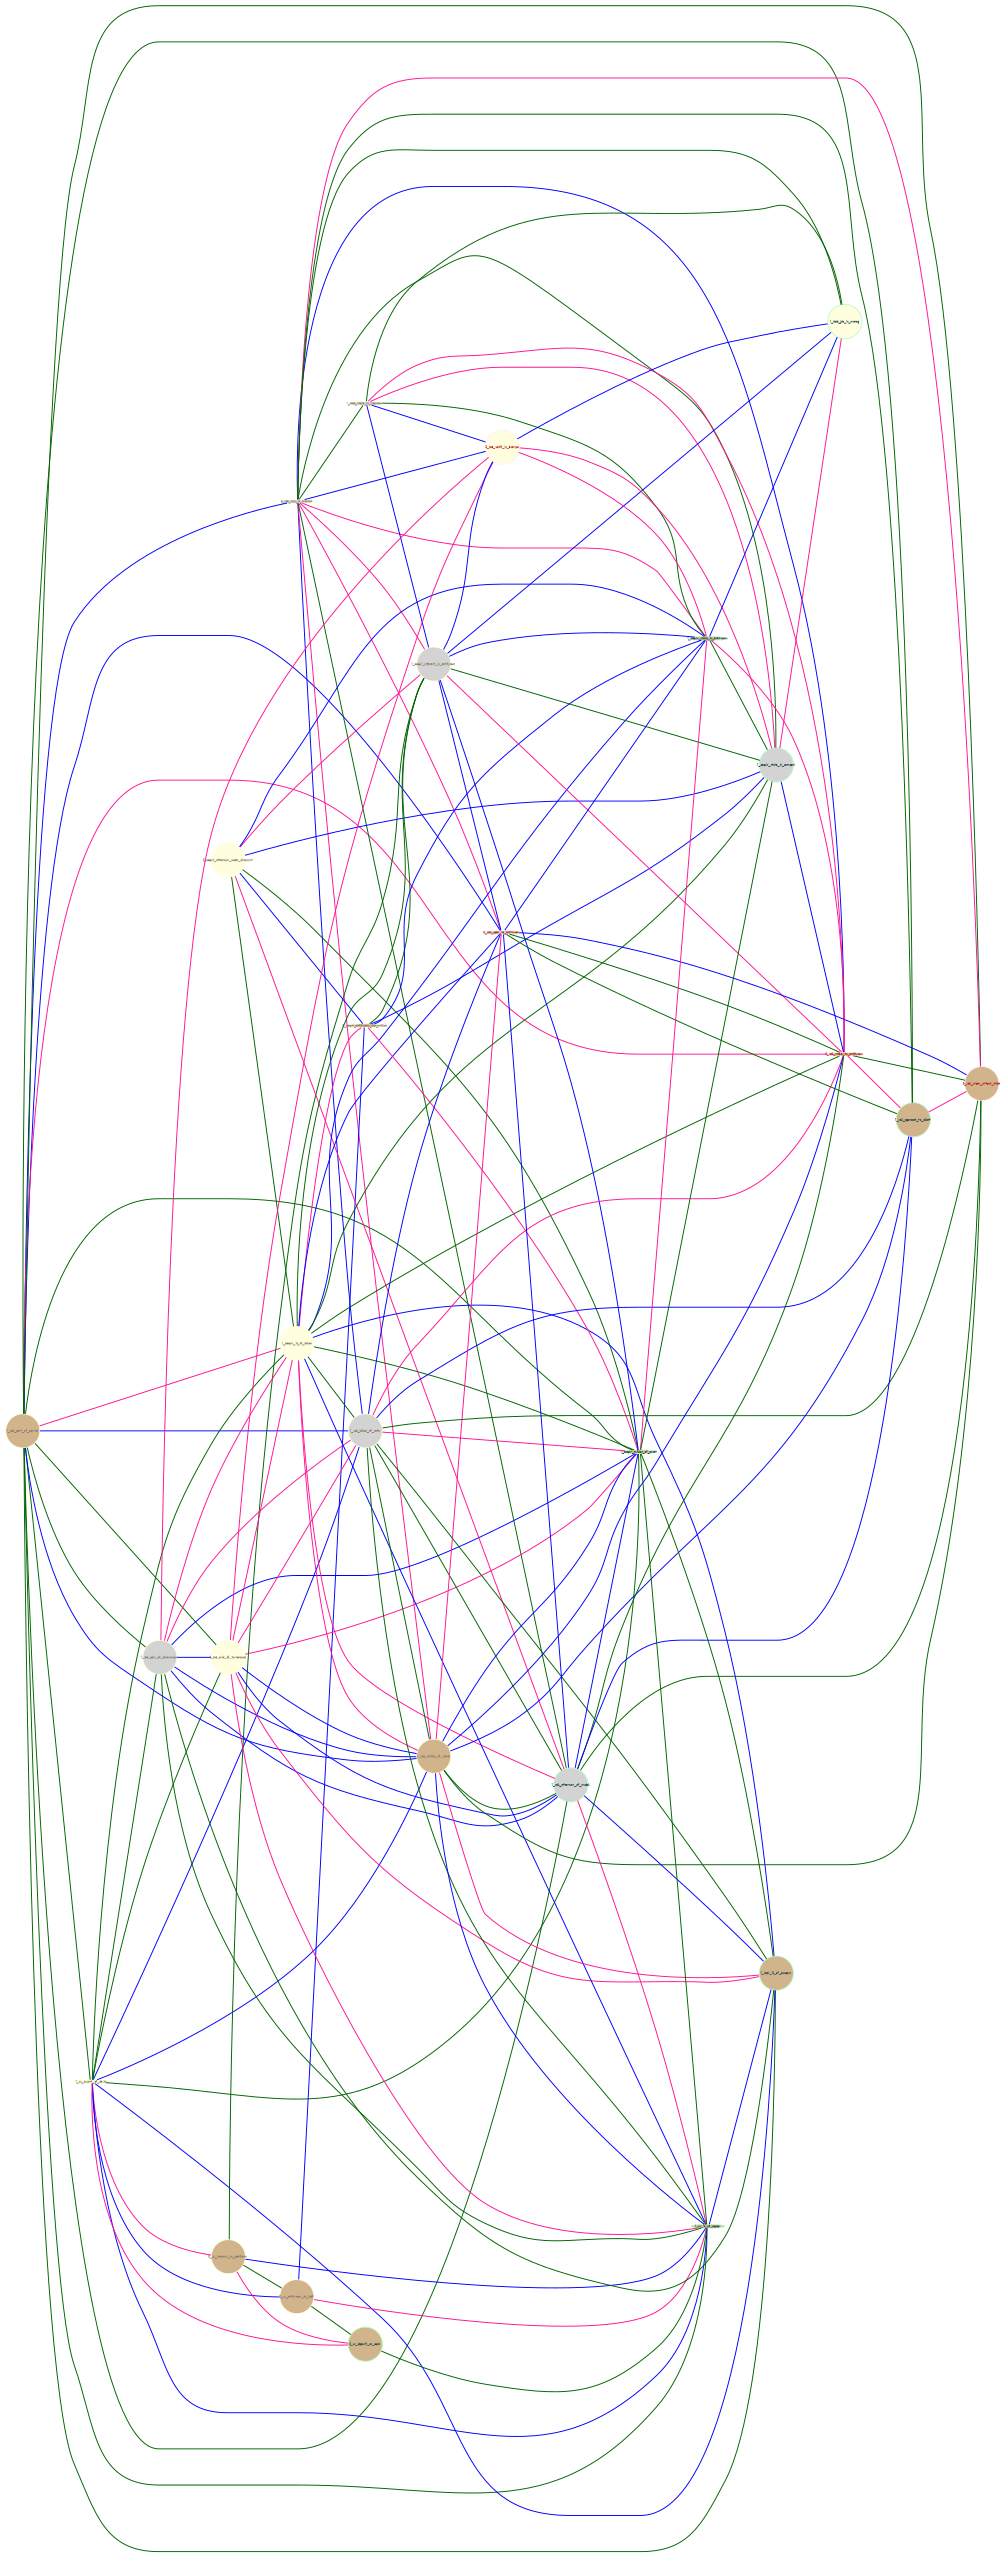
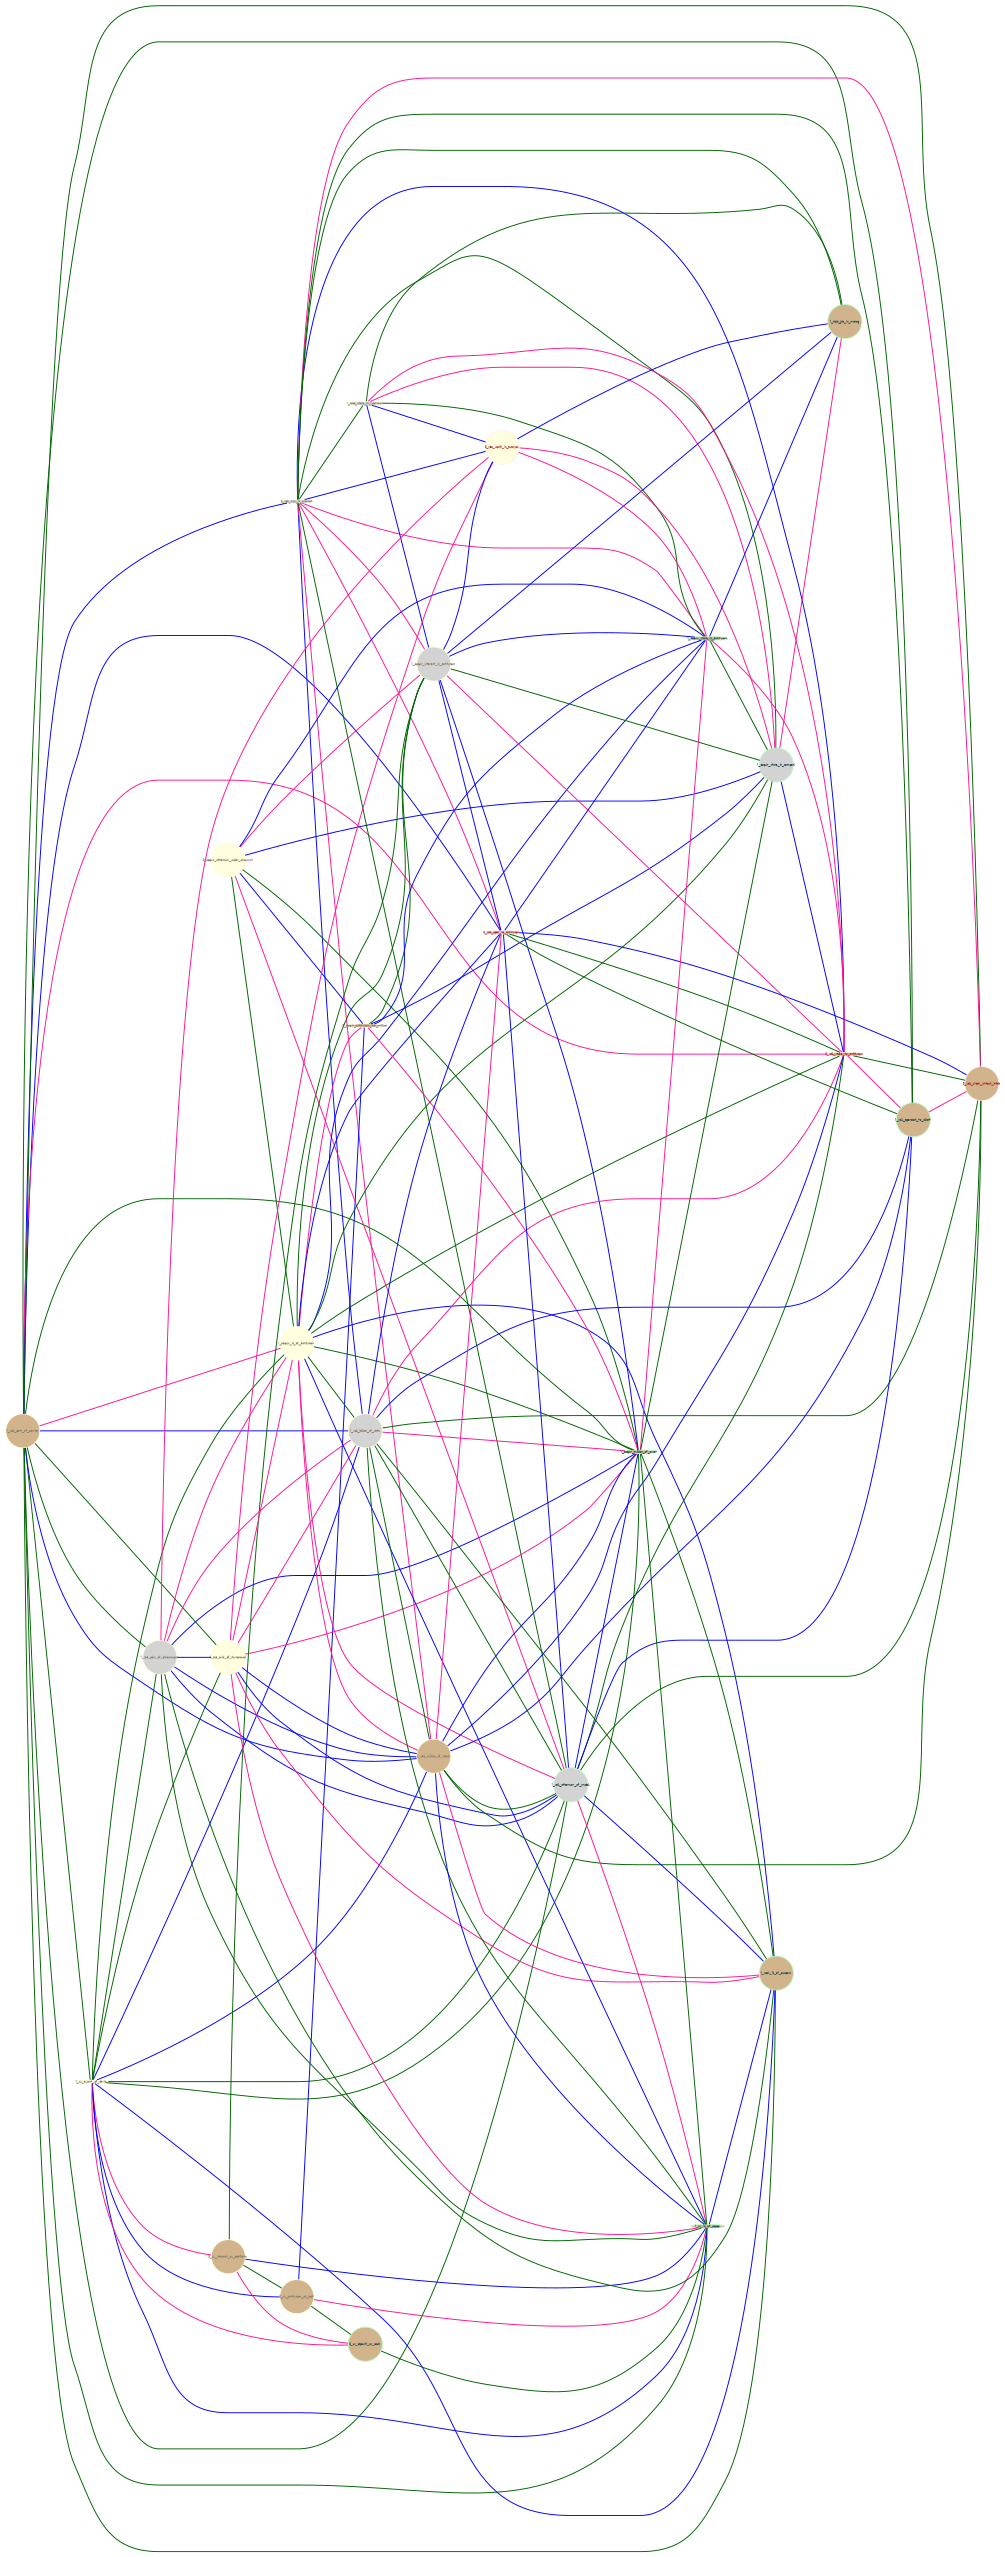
node "1_hold_job_in_manag": fillcolor lightyellow -> tan
node "3_see_vaniti_in_everyon": label "3_see_vaniti_in_everyon" -> "0_see_vaniti_in_everyon"
node "1_acquir_%_of_billion": label "1_acquir_%_of_billion" -> "1_acquir_%_of_entitynam"
edge "1_sell_othernum_of_model" -- "1_us_assort_of_devic": added
